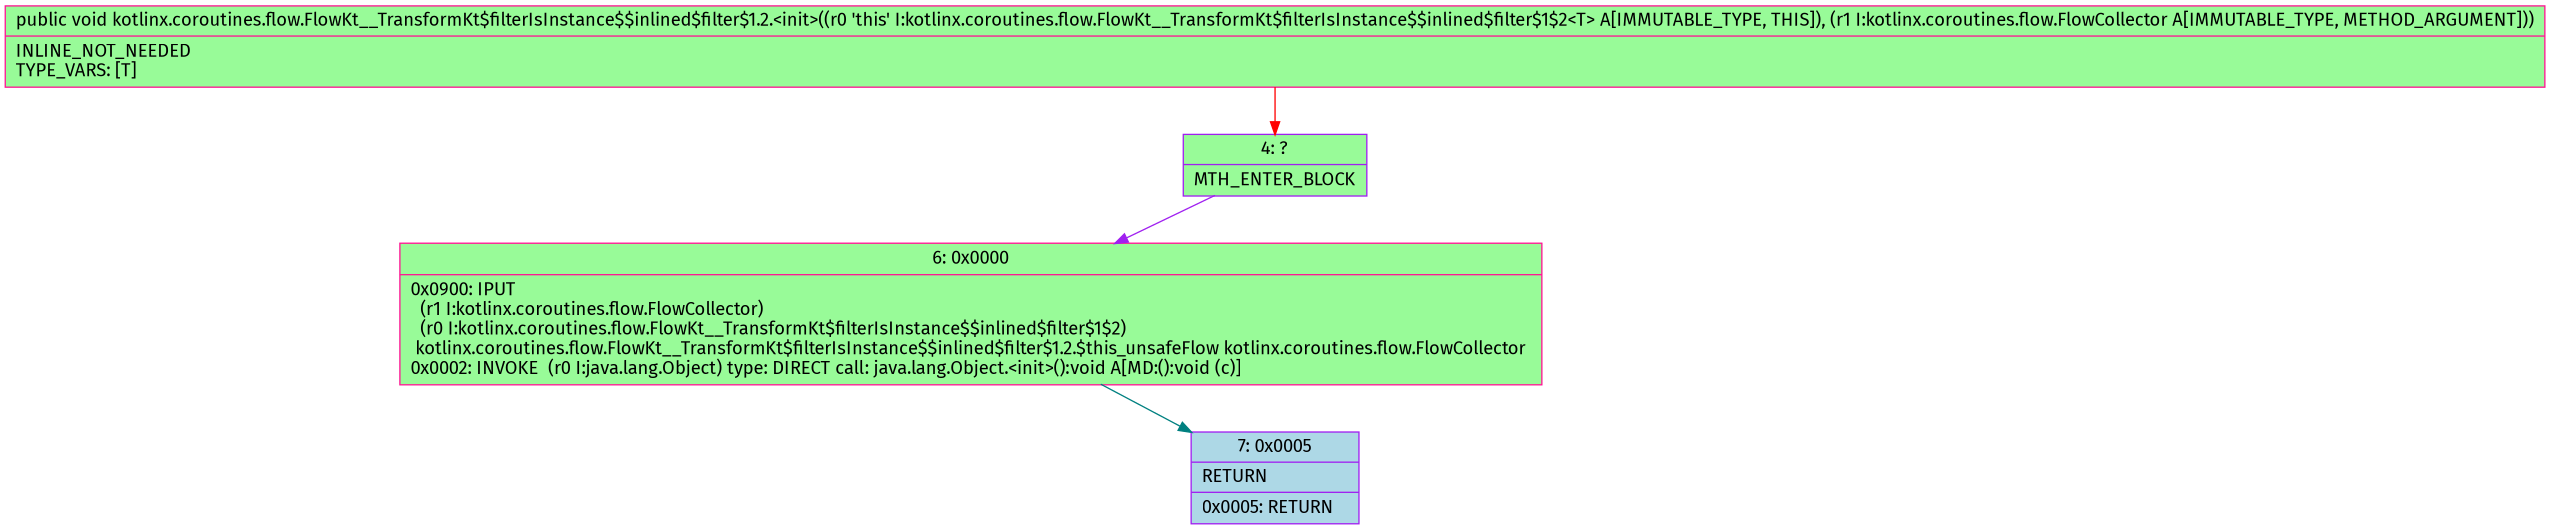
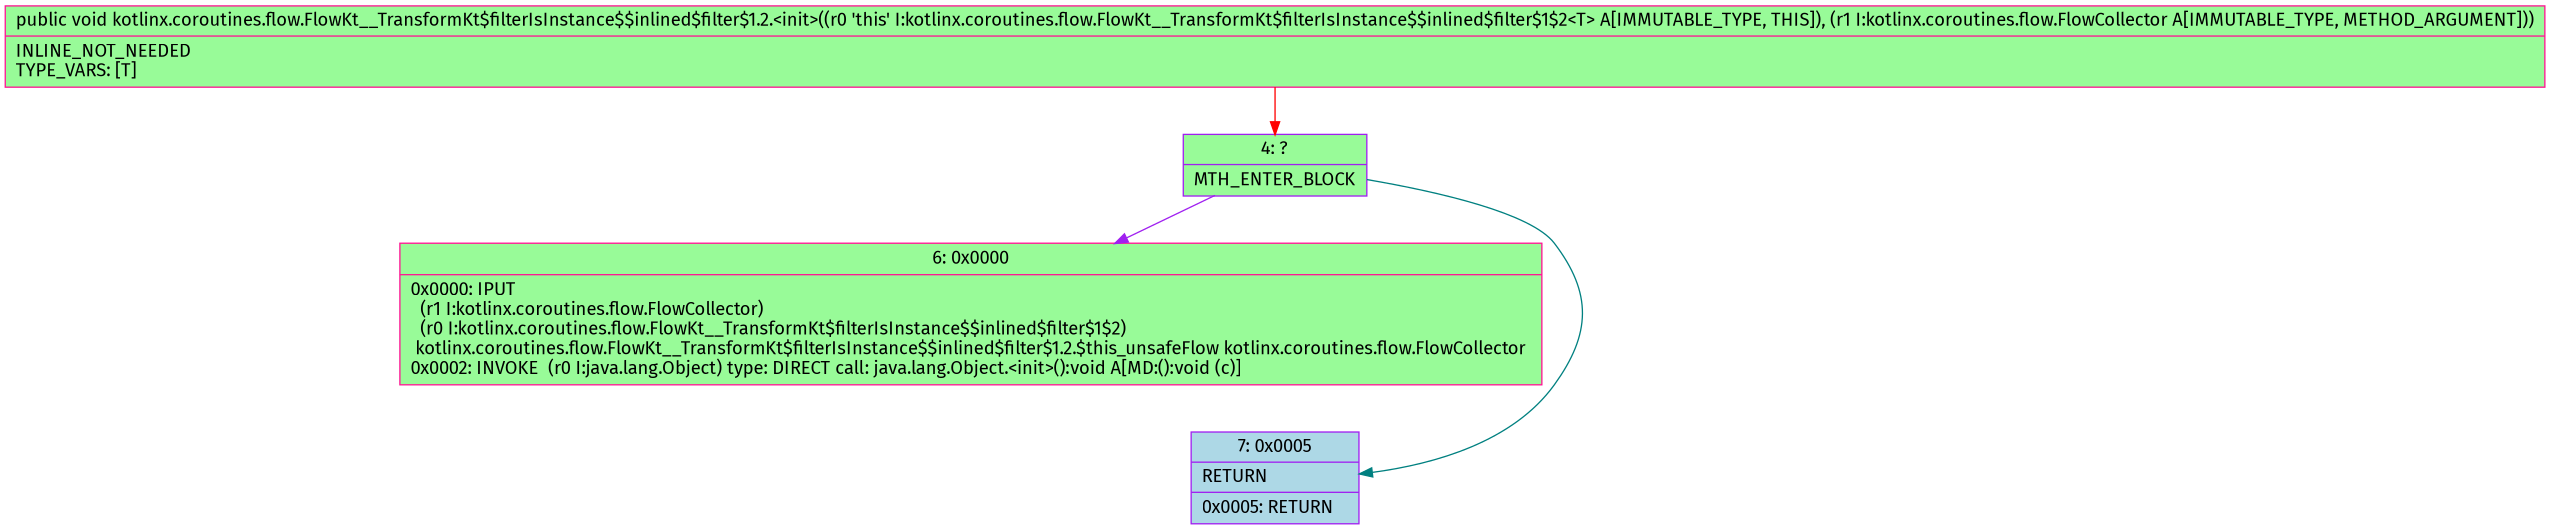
node "6: 0x0000": text "0x0900: IPUT" -> "0x0000: IPUT"
edge "6: 0x0000" -> "7: 0x0005": now "4: ?" -> "7: 0x0005"
